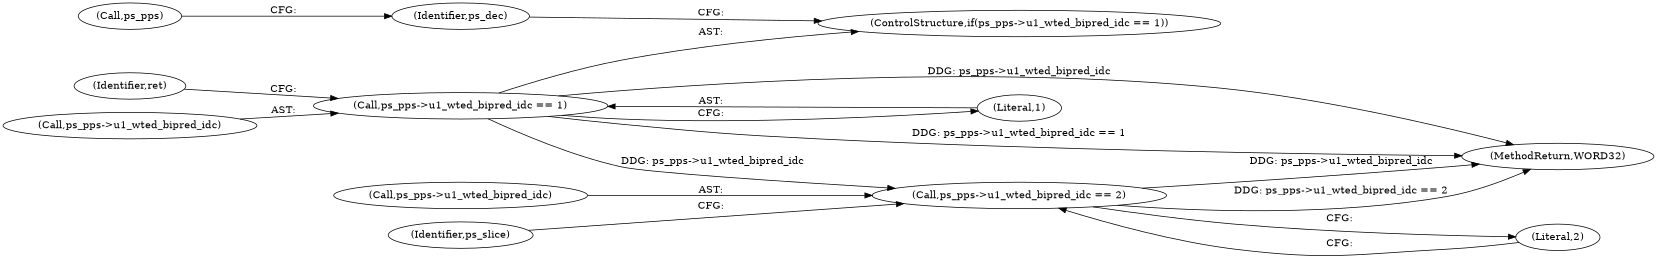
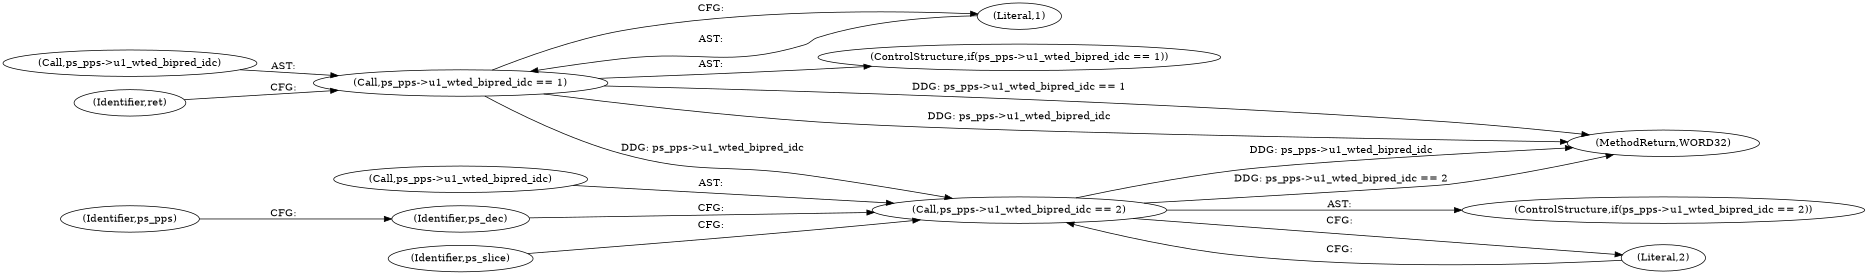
node "(Call,ps_pps)": label "(Call,ps_pps)" -> "(Identifier,ps_pps)"
edge "(Identifier,ps_dec)" -> "(ControlStructure,if(ps_pps->u1_wted_bipred_idc == 1))": now "(Identifier,ps_dec)" -> "(Call,ps_pps->u1_wted_bipred_idc == 2)"
node "(ControlStructure,if(ps_pps->u1_wted_bipred_idc == 2))": added
